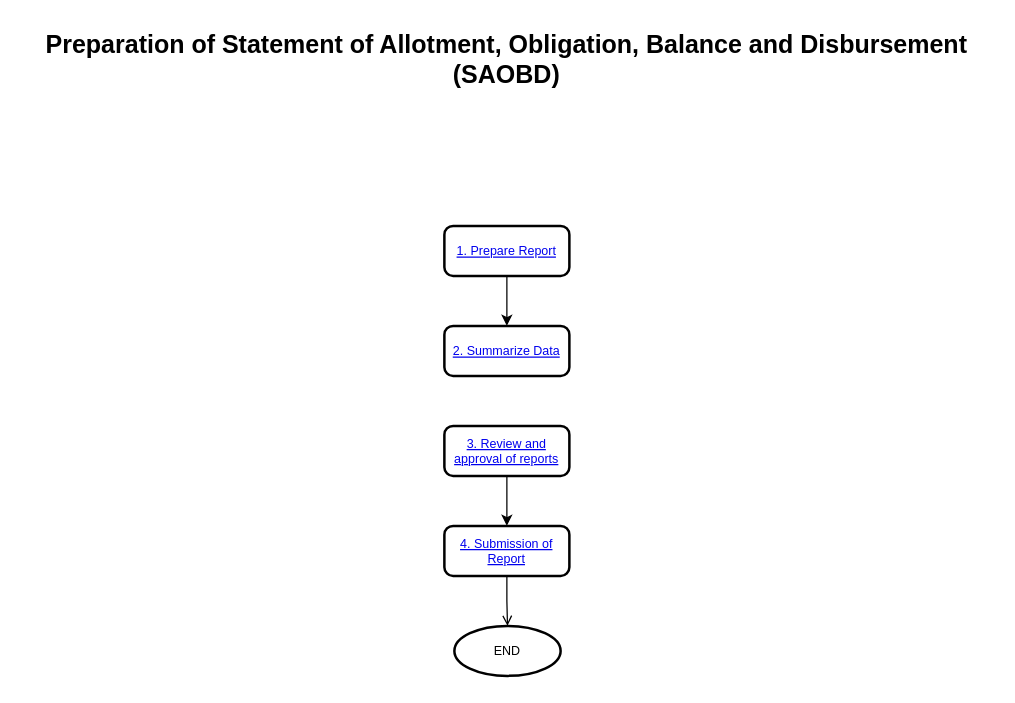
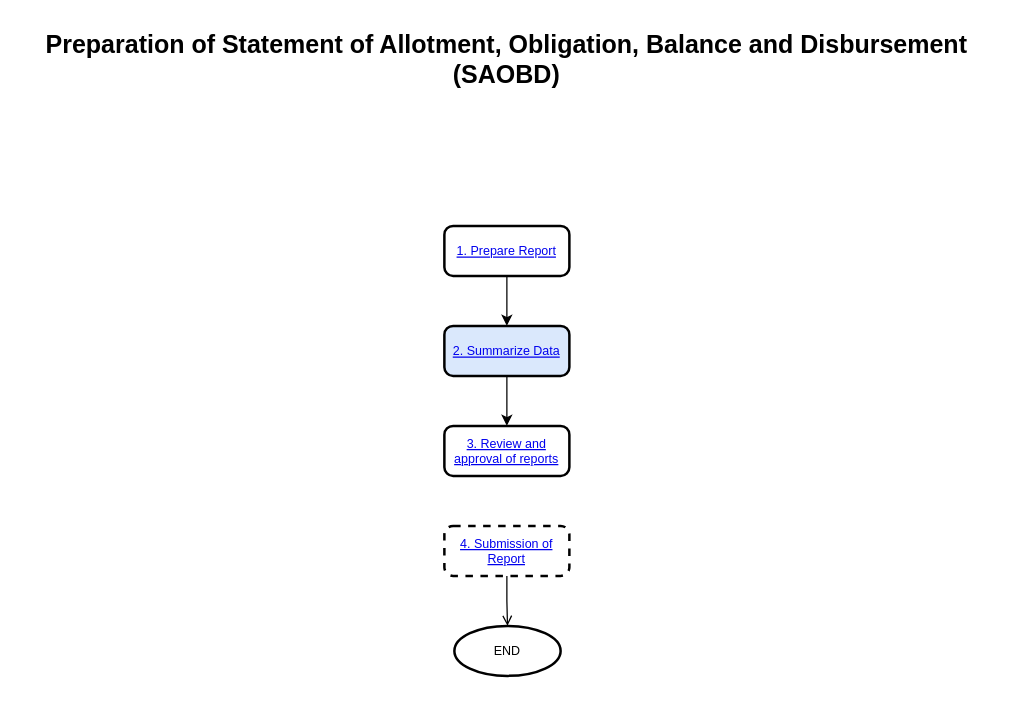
node "2. Summarize Data": fillcolor #ffffff -> #dae8fc
edge "2. Summarize Data" -> "3. Review and approval of reports": added
edge "3. Review and approval of reports" -> "4. Submission of Report": removed
node "4. Submission of Report": style solid -> dashed
